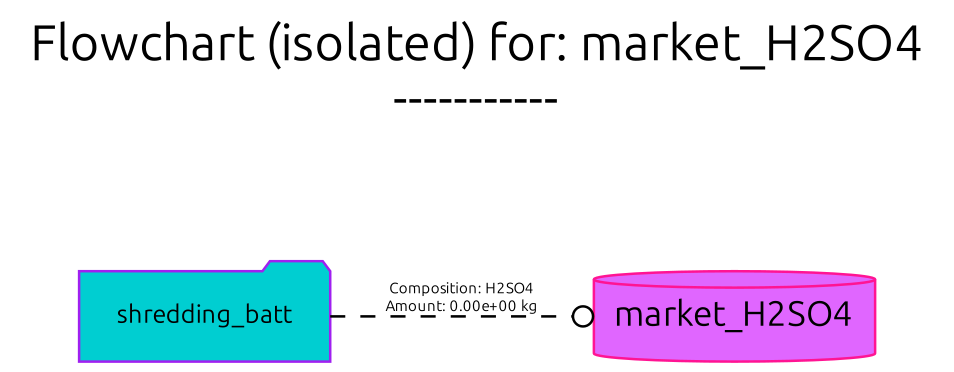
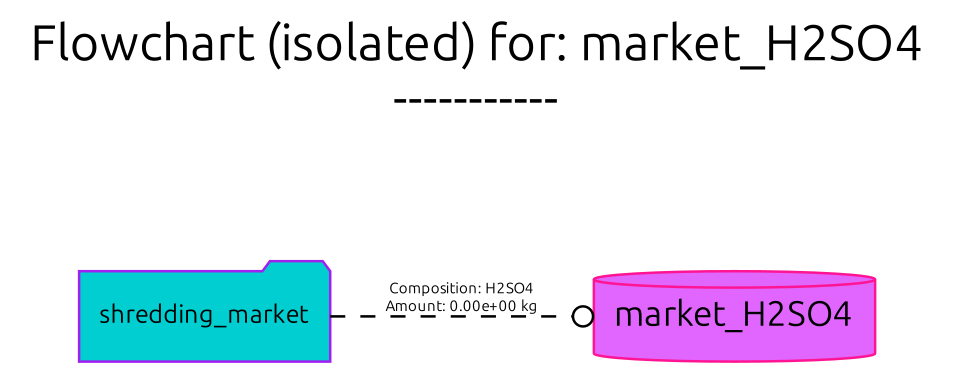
node "shredding_batt": label "shredding_batt" -> "shredding_market"
